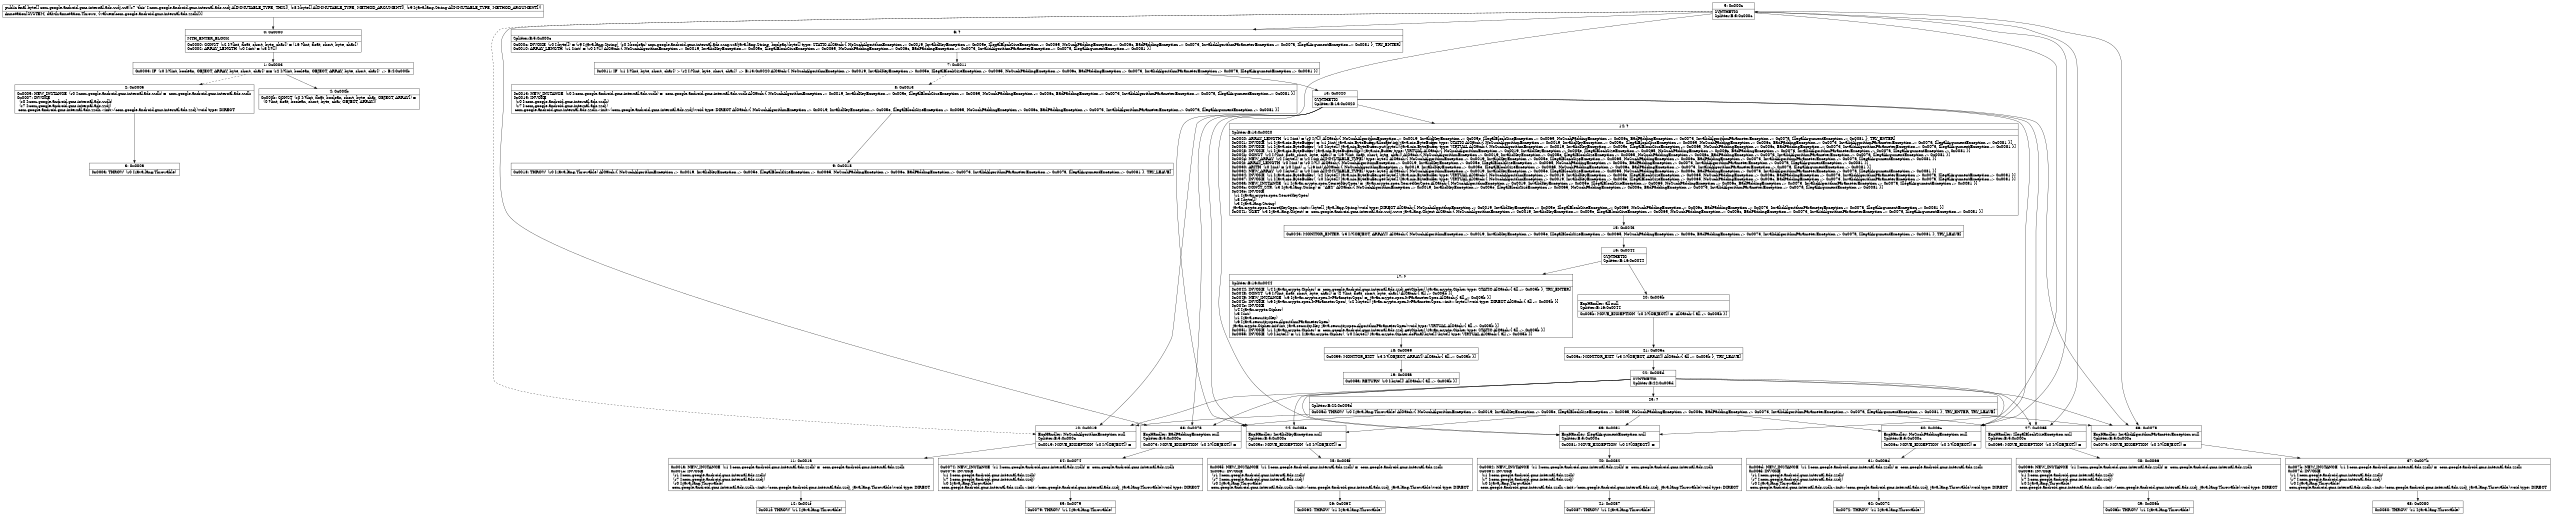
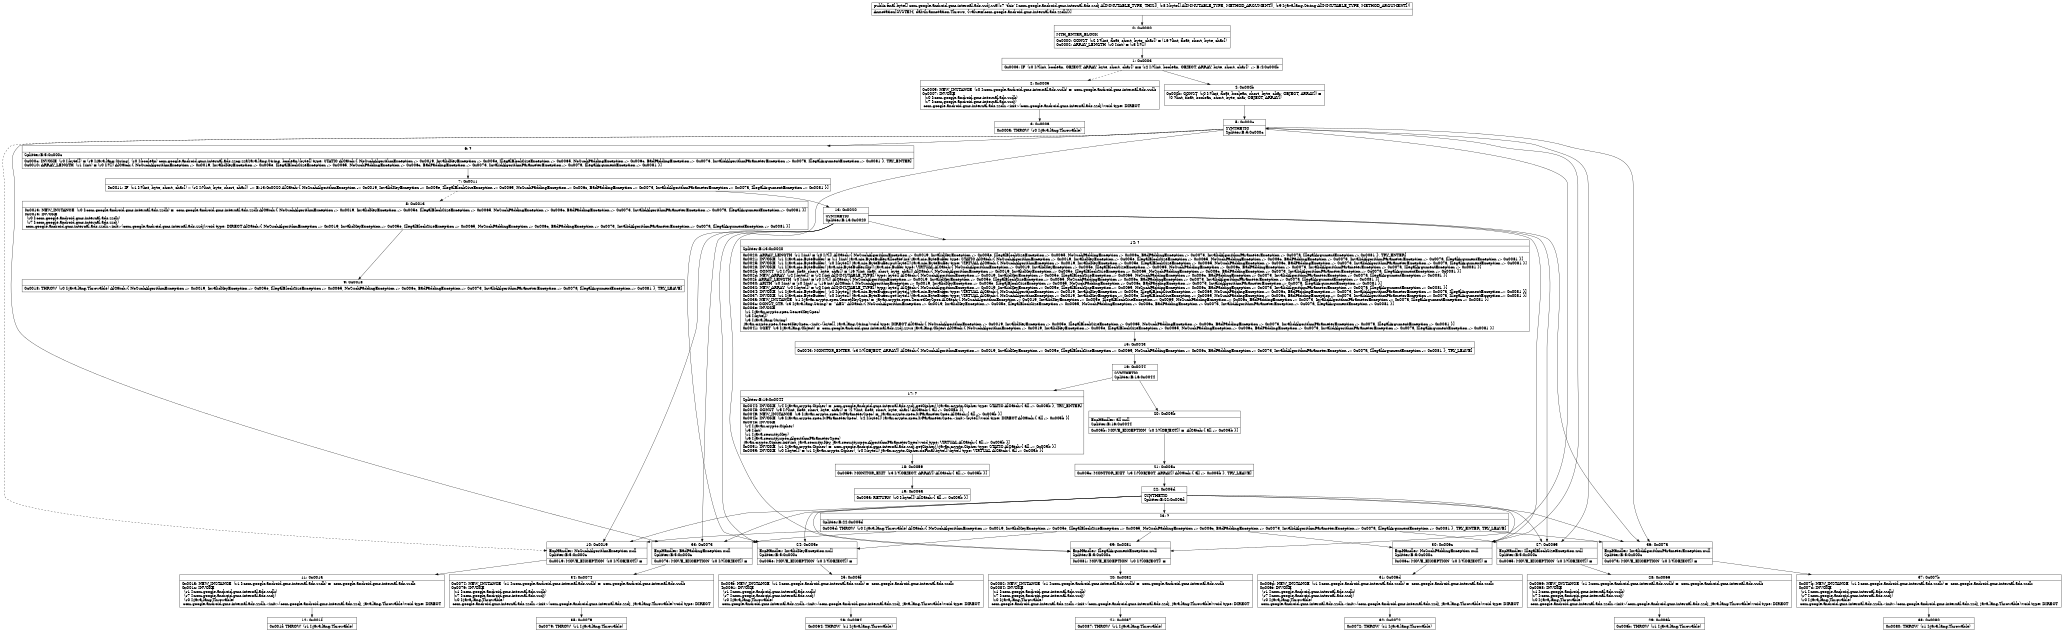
edge "4: 0x000b" -> "5: 0x000c": added
node "14: ?": text "0x043e: INVOKE" -> "0x003e: INVOKE"
